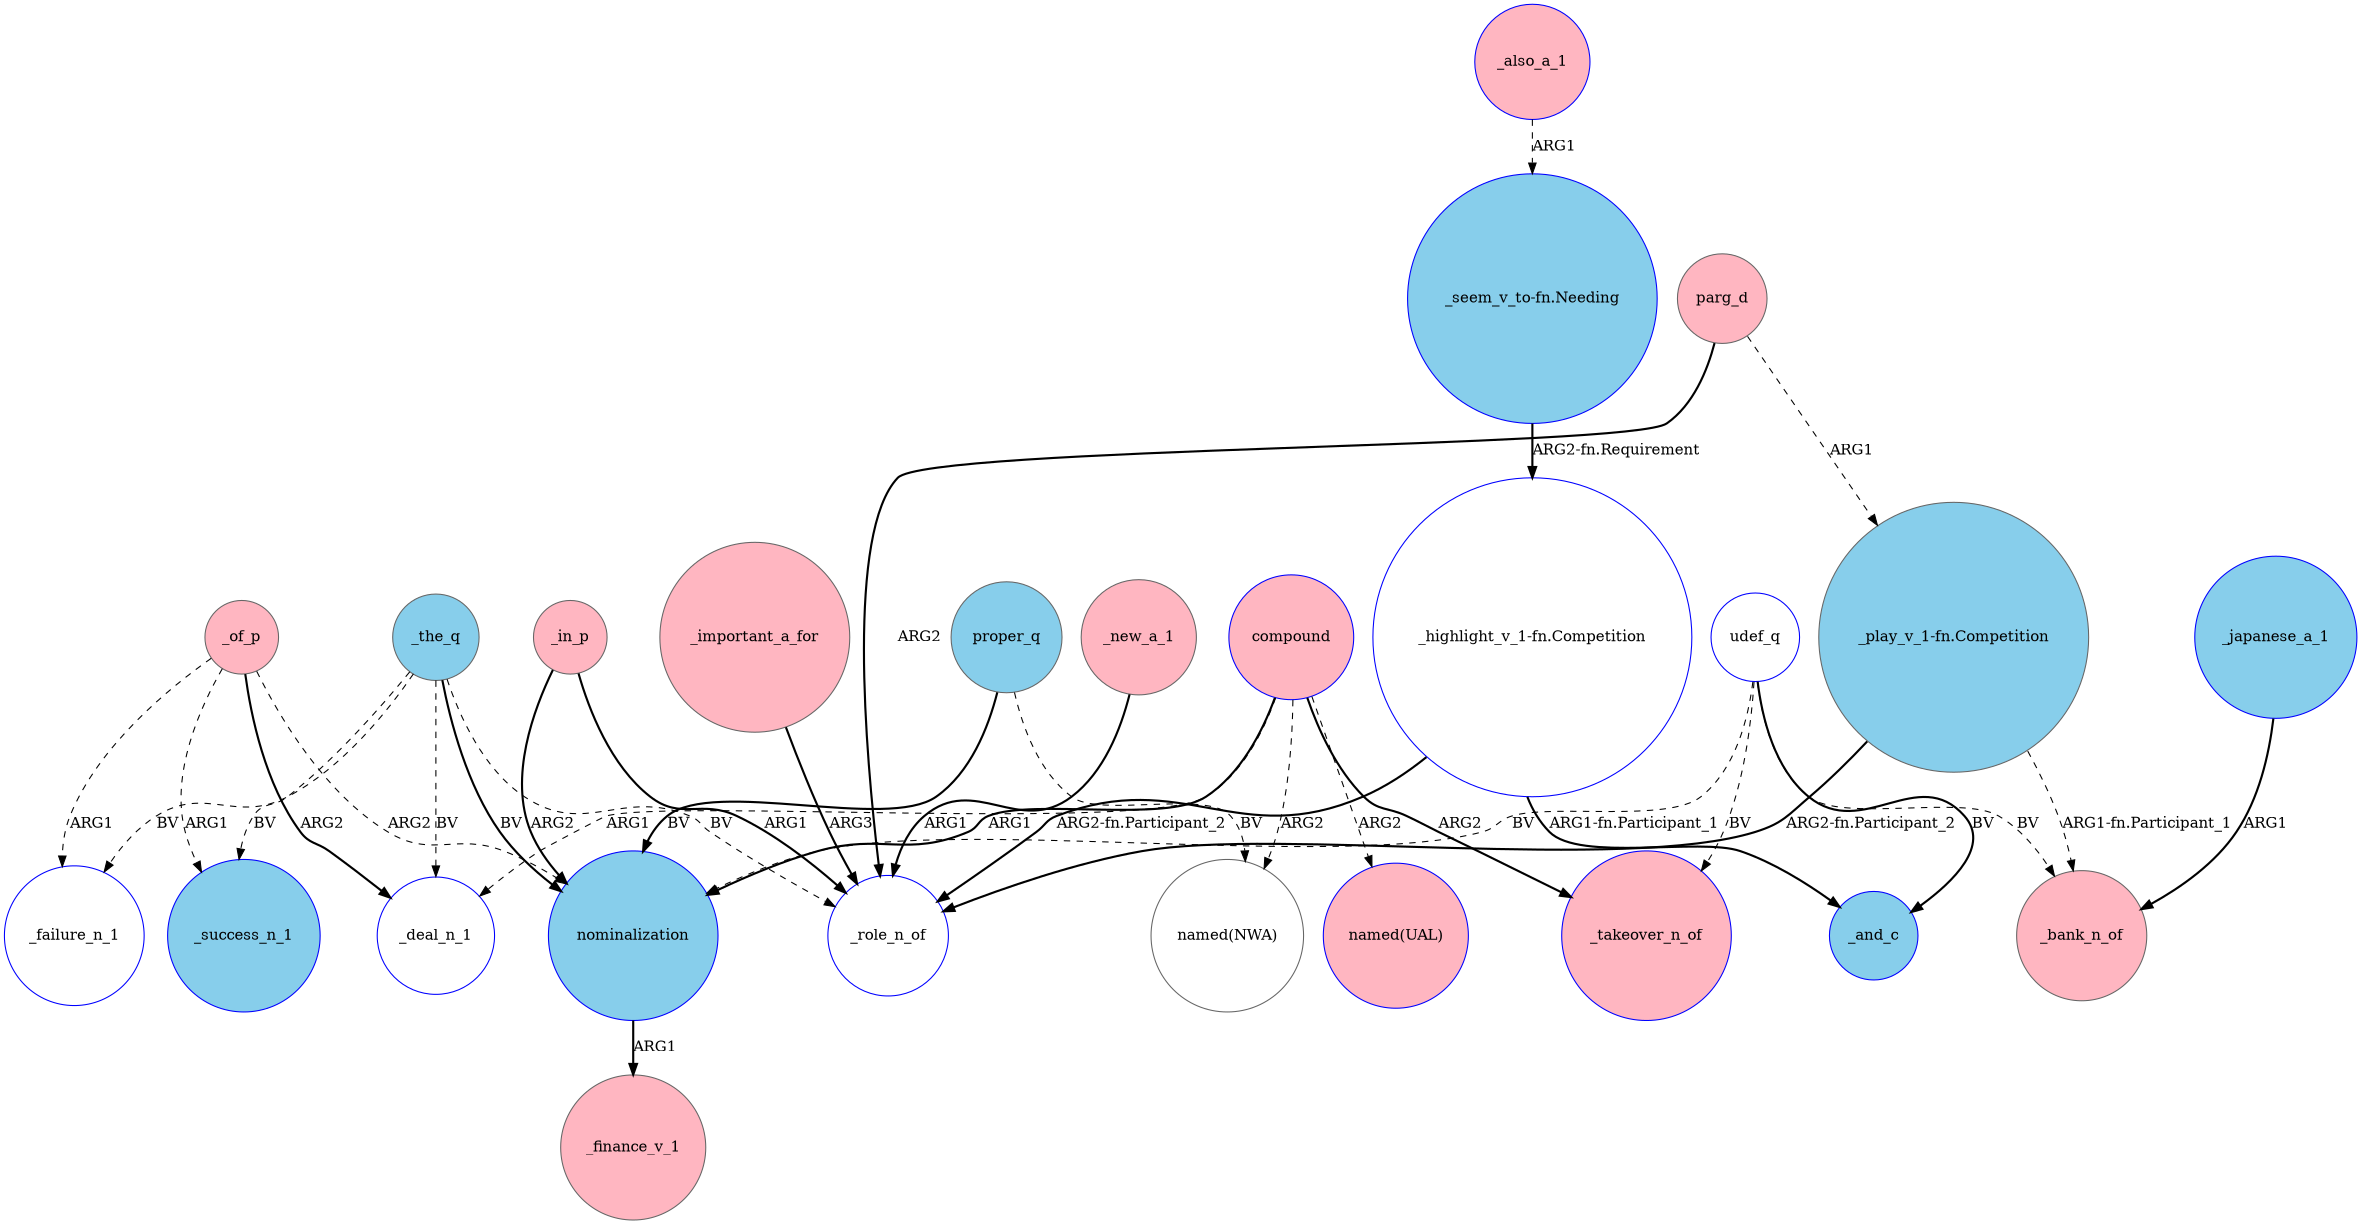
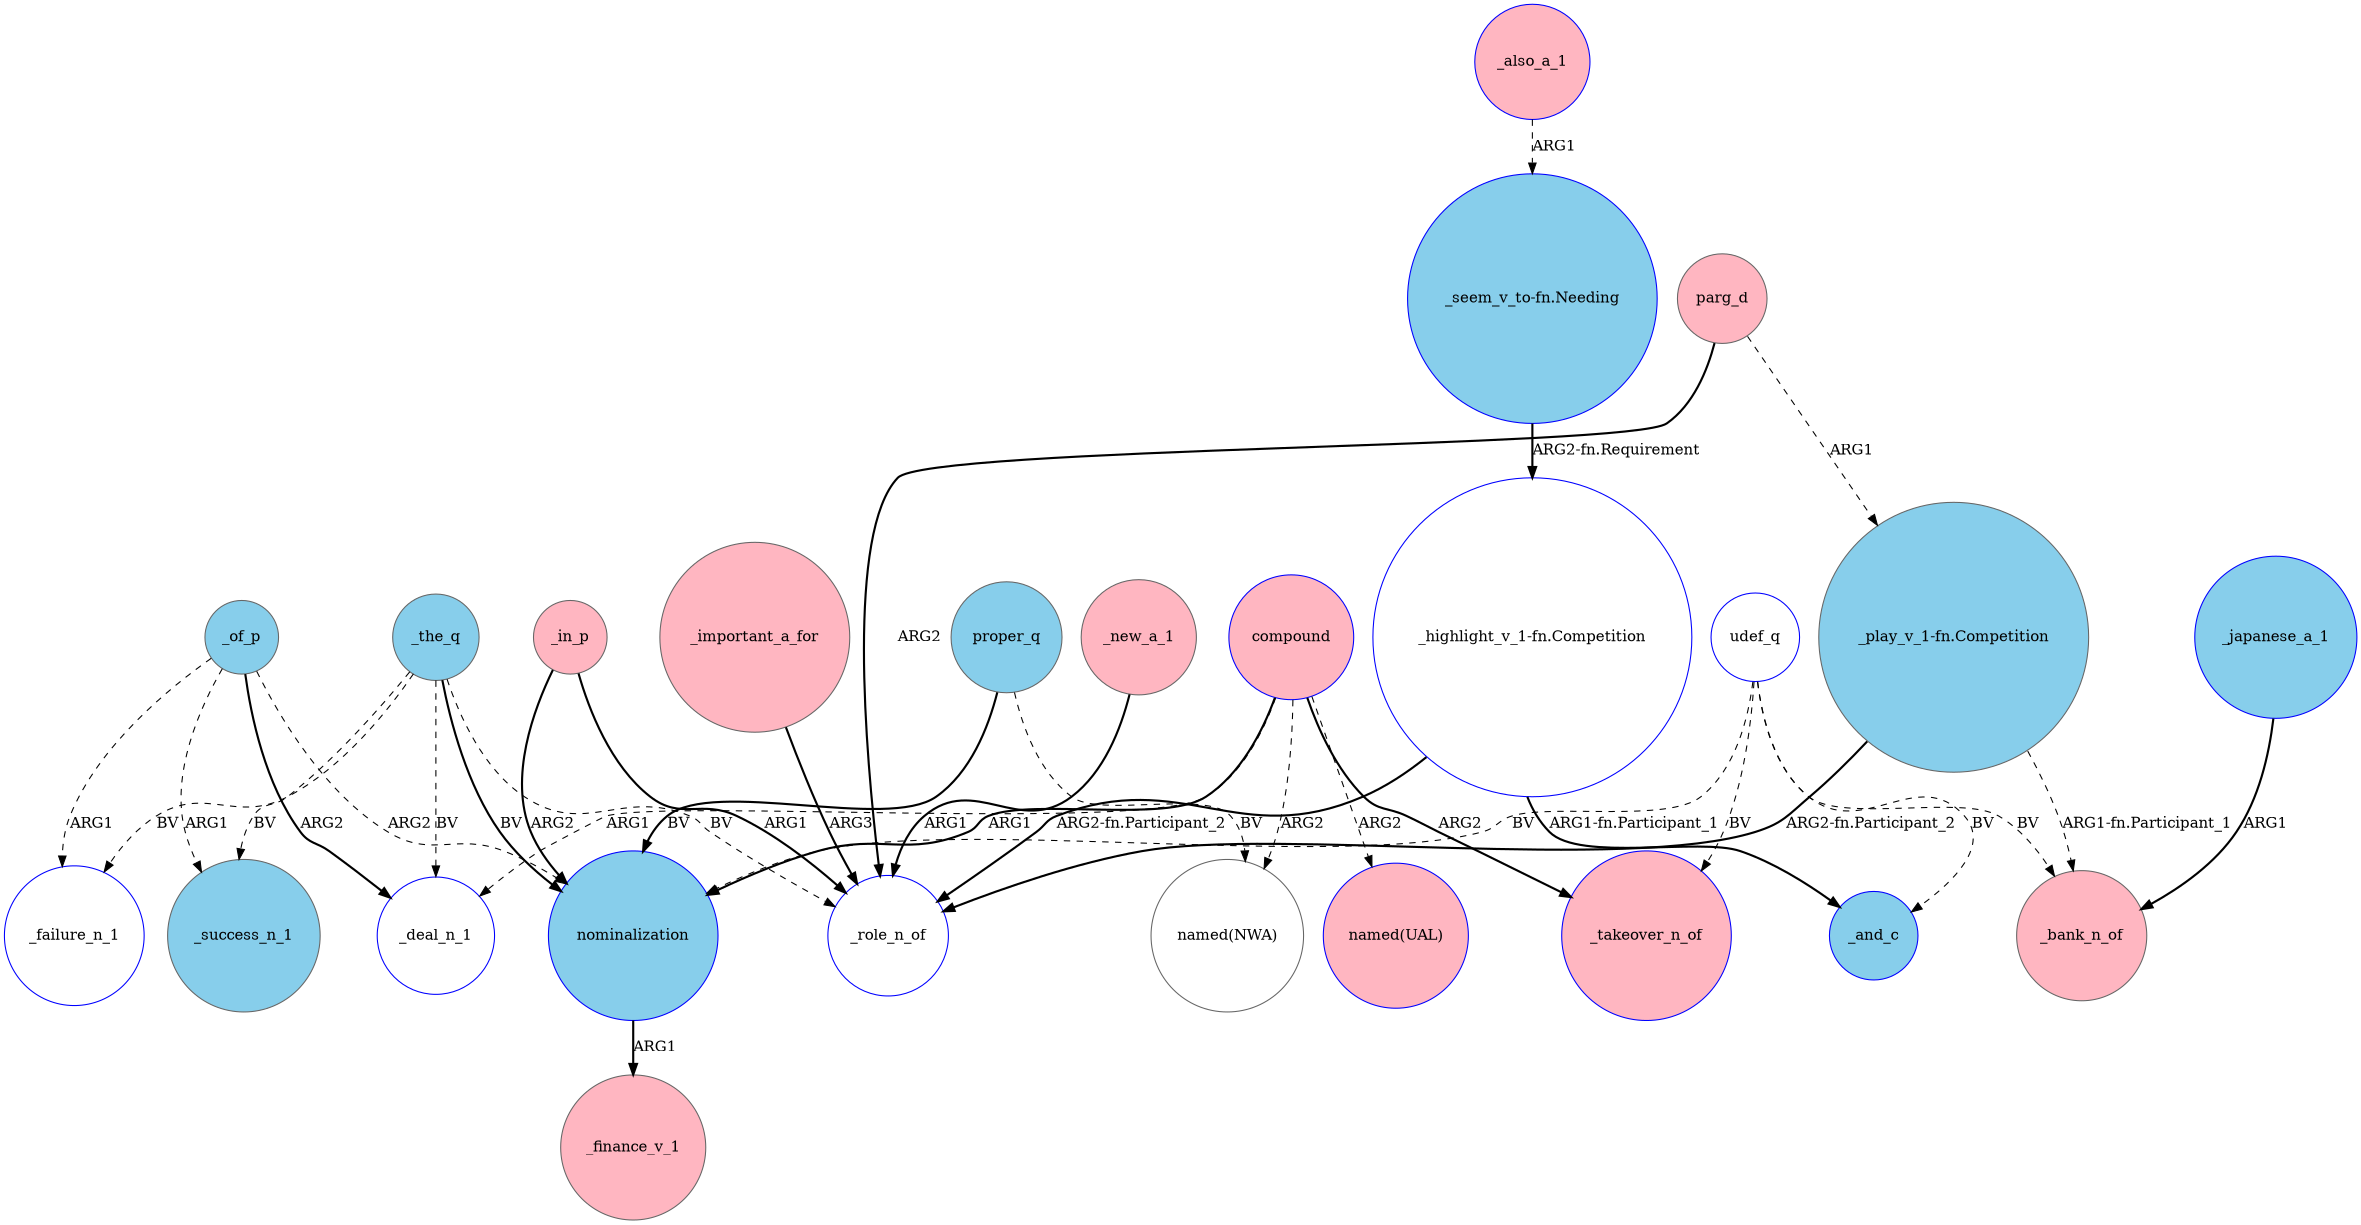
node "_of_p": fillcolor lightpink -> skyblue
edge "udef_q" -> "_and_c": style bold -> dashed
node "_success_n_1": color blue -> gray40
